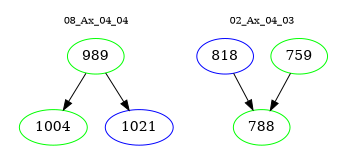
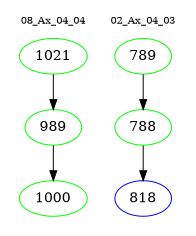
node "759": label "759" -> "789"
edge "989" -> "1021": reversed
edge "818" -> "788": reversed
node "1004": label "1004" -> "1000"
node "1021": color blue -> green
